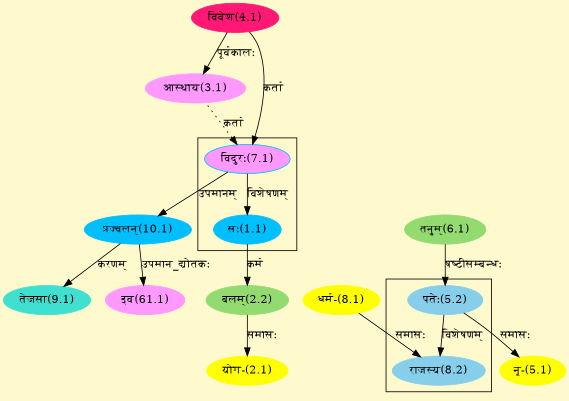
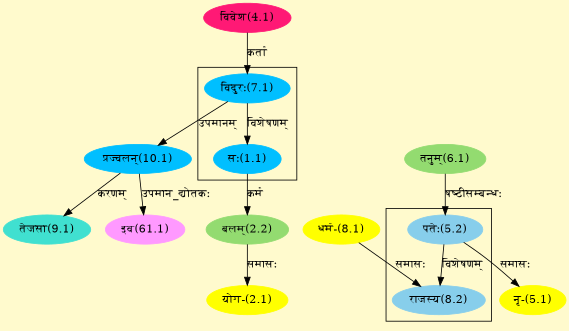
node "आस्थाय(3.1)": removed
node "विदुरः(7.1)": fillcolor #ff99ff -> #00bfff
